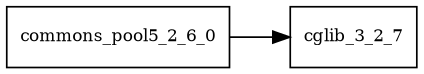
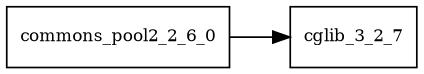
node "commons_pool5_2_6_0": label "commons_pool5_2_6_0" -> "commons_pool2_2_6_0"
